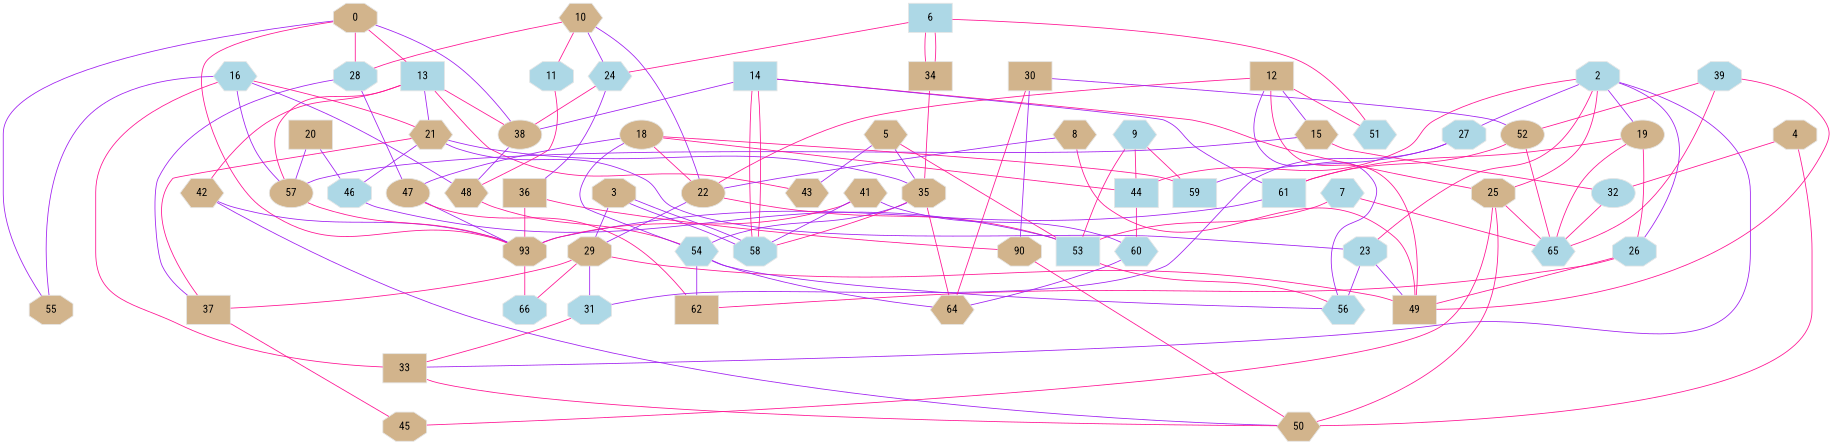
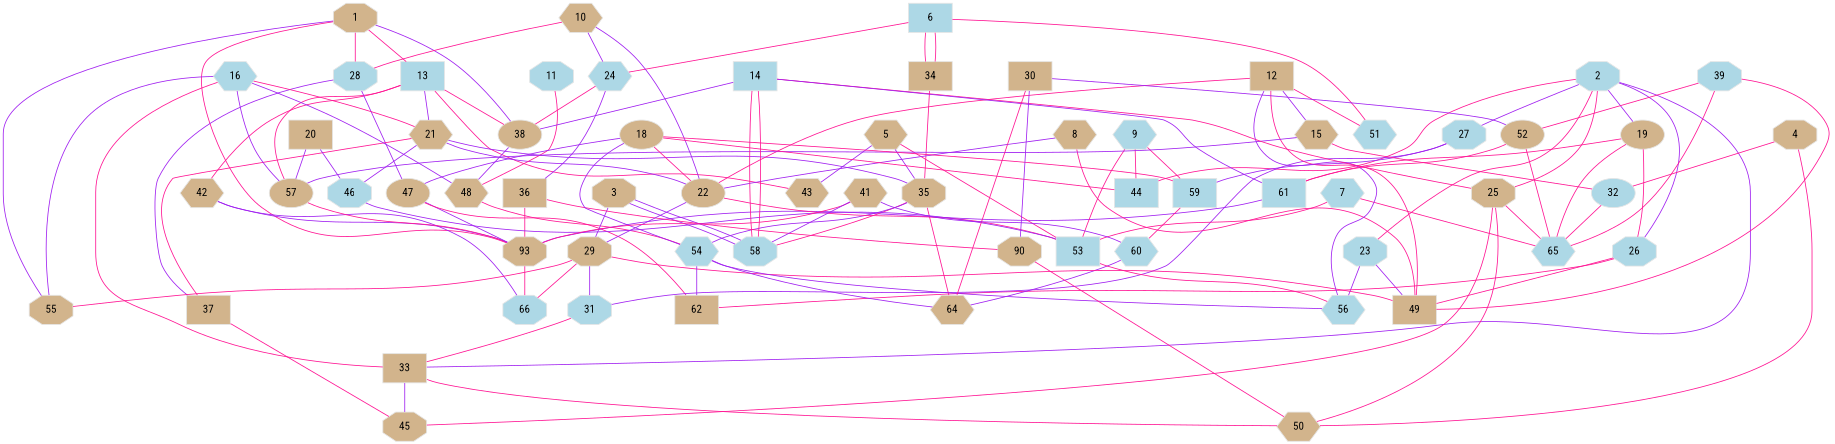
node "0": label "0" -> "1"
edge "10" -- "11": removed
edge "44" -- "60": now "59" -- "60"
edge "21" -- "23": now "21" -- "22"
edge "29" -- "37": now "29" -- "55"
edge "42" -- "50": now "42" -- "66"
edge "33" -- "45": added
